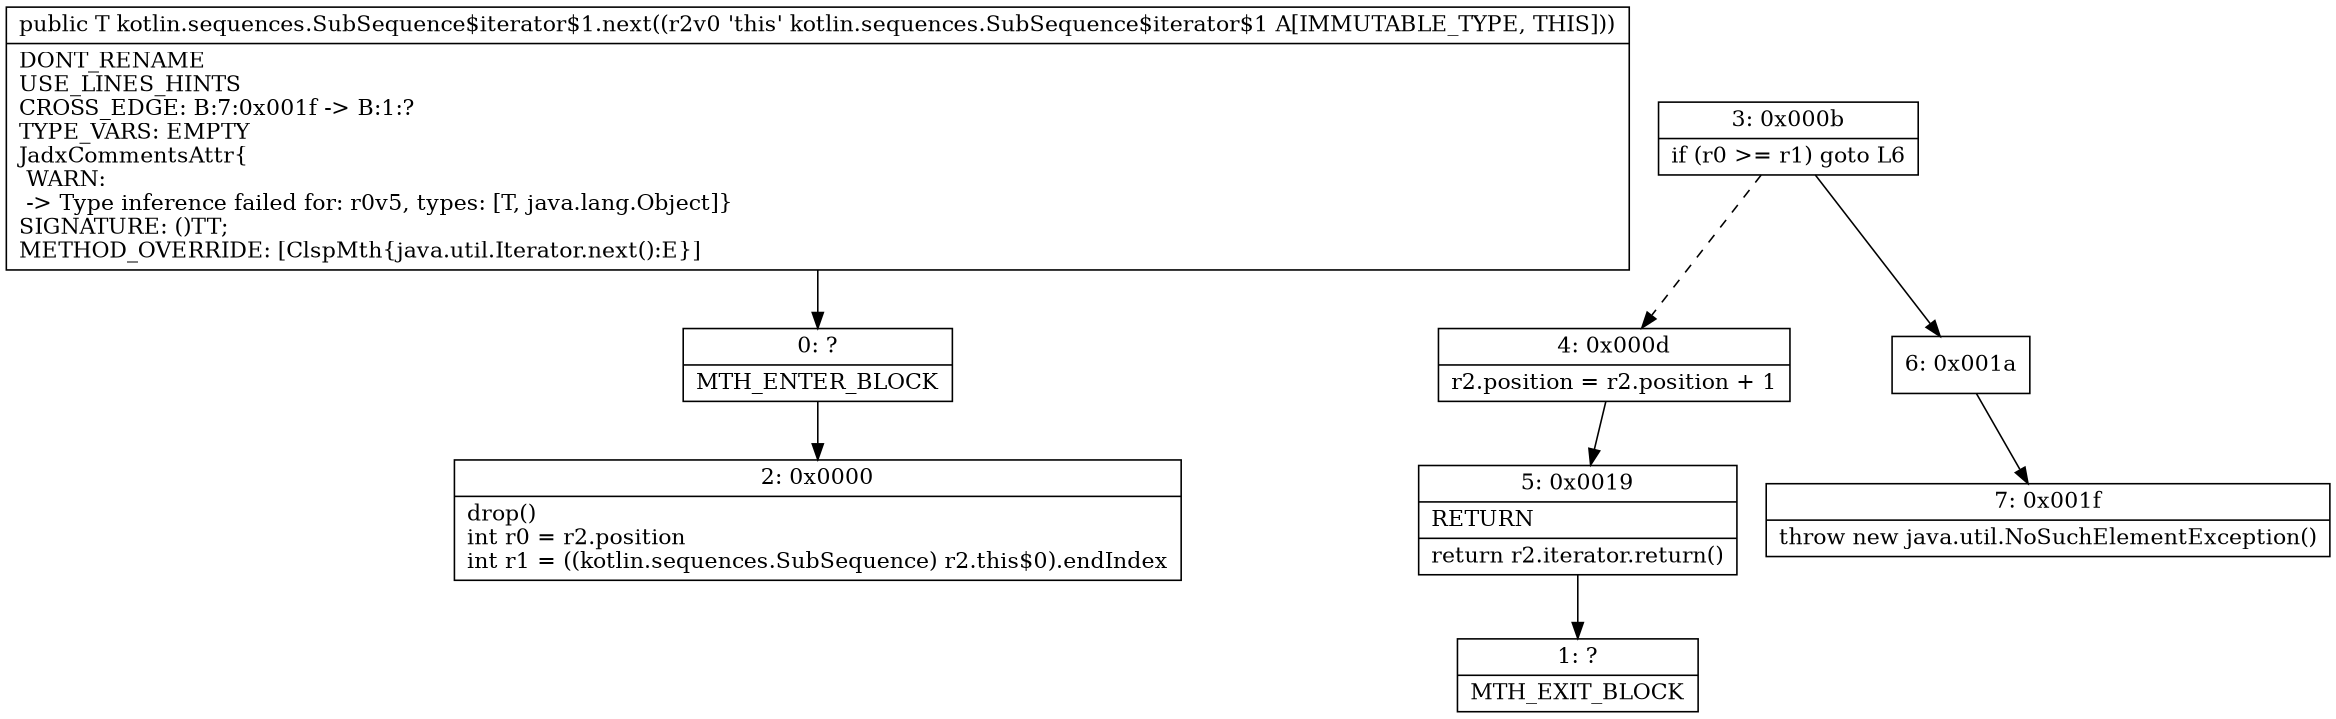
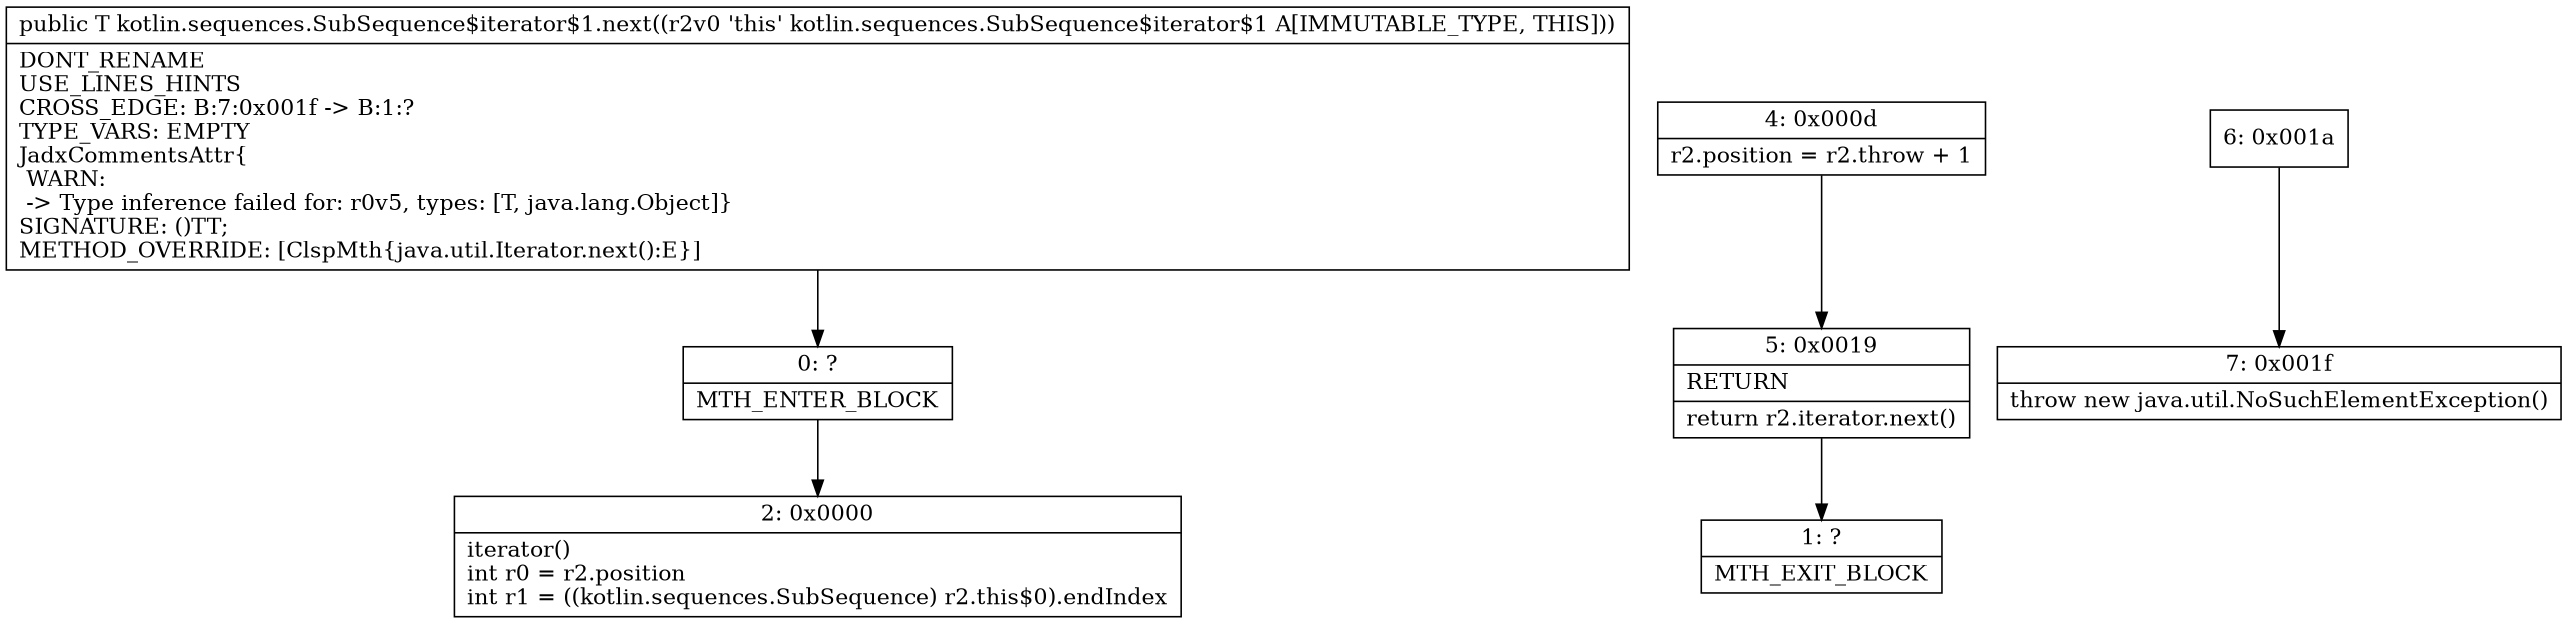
node "3: 0x000b": removed
node "4: 0x000d": text "r2.position = r2.position + 1" -> "r2.position = r2.throw + 1"
node "2: 0x0000": text "drop()" -> "iterator()"
node "5: 0x0019": text "return r2.iterator.return()" -> "return r2.iterator.next()"
